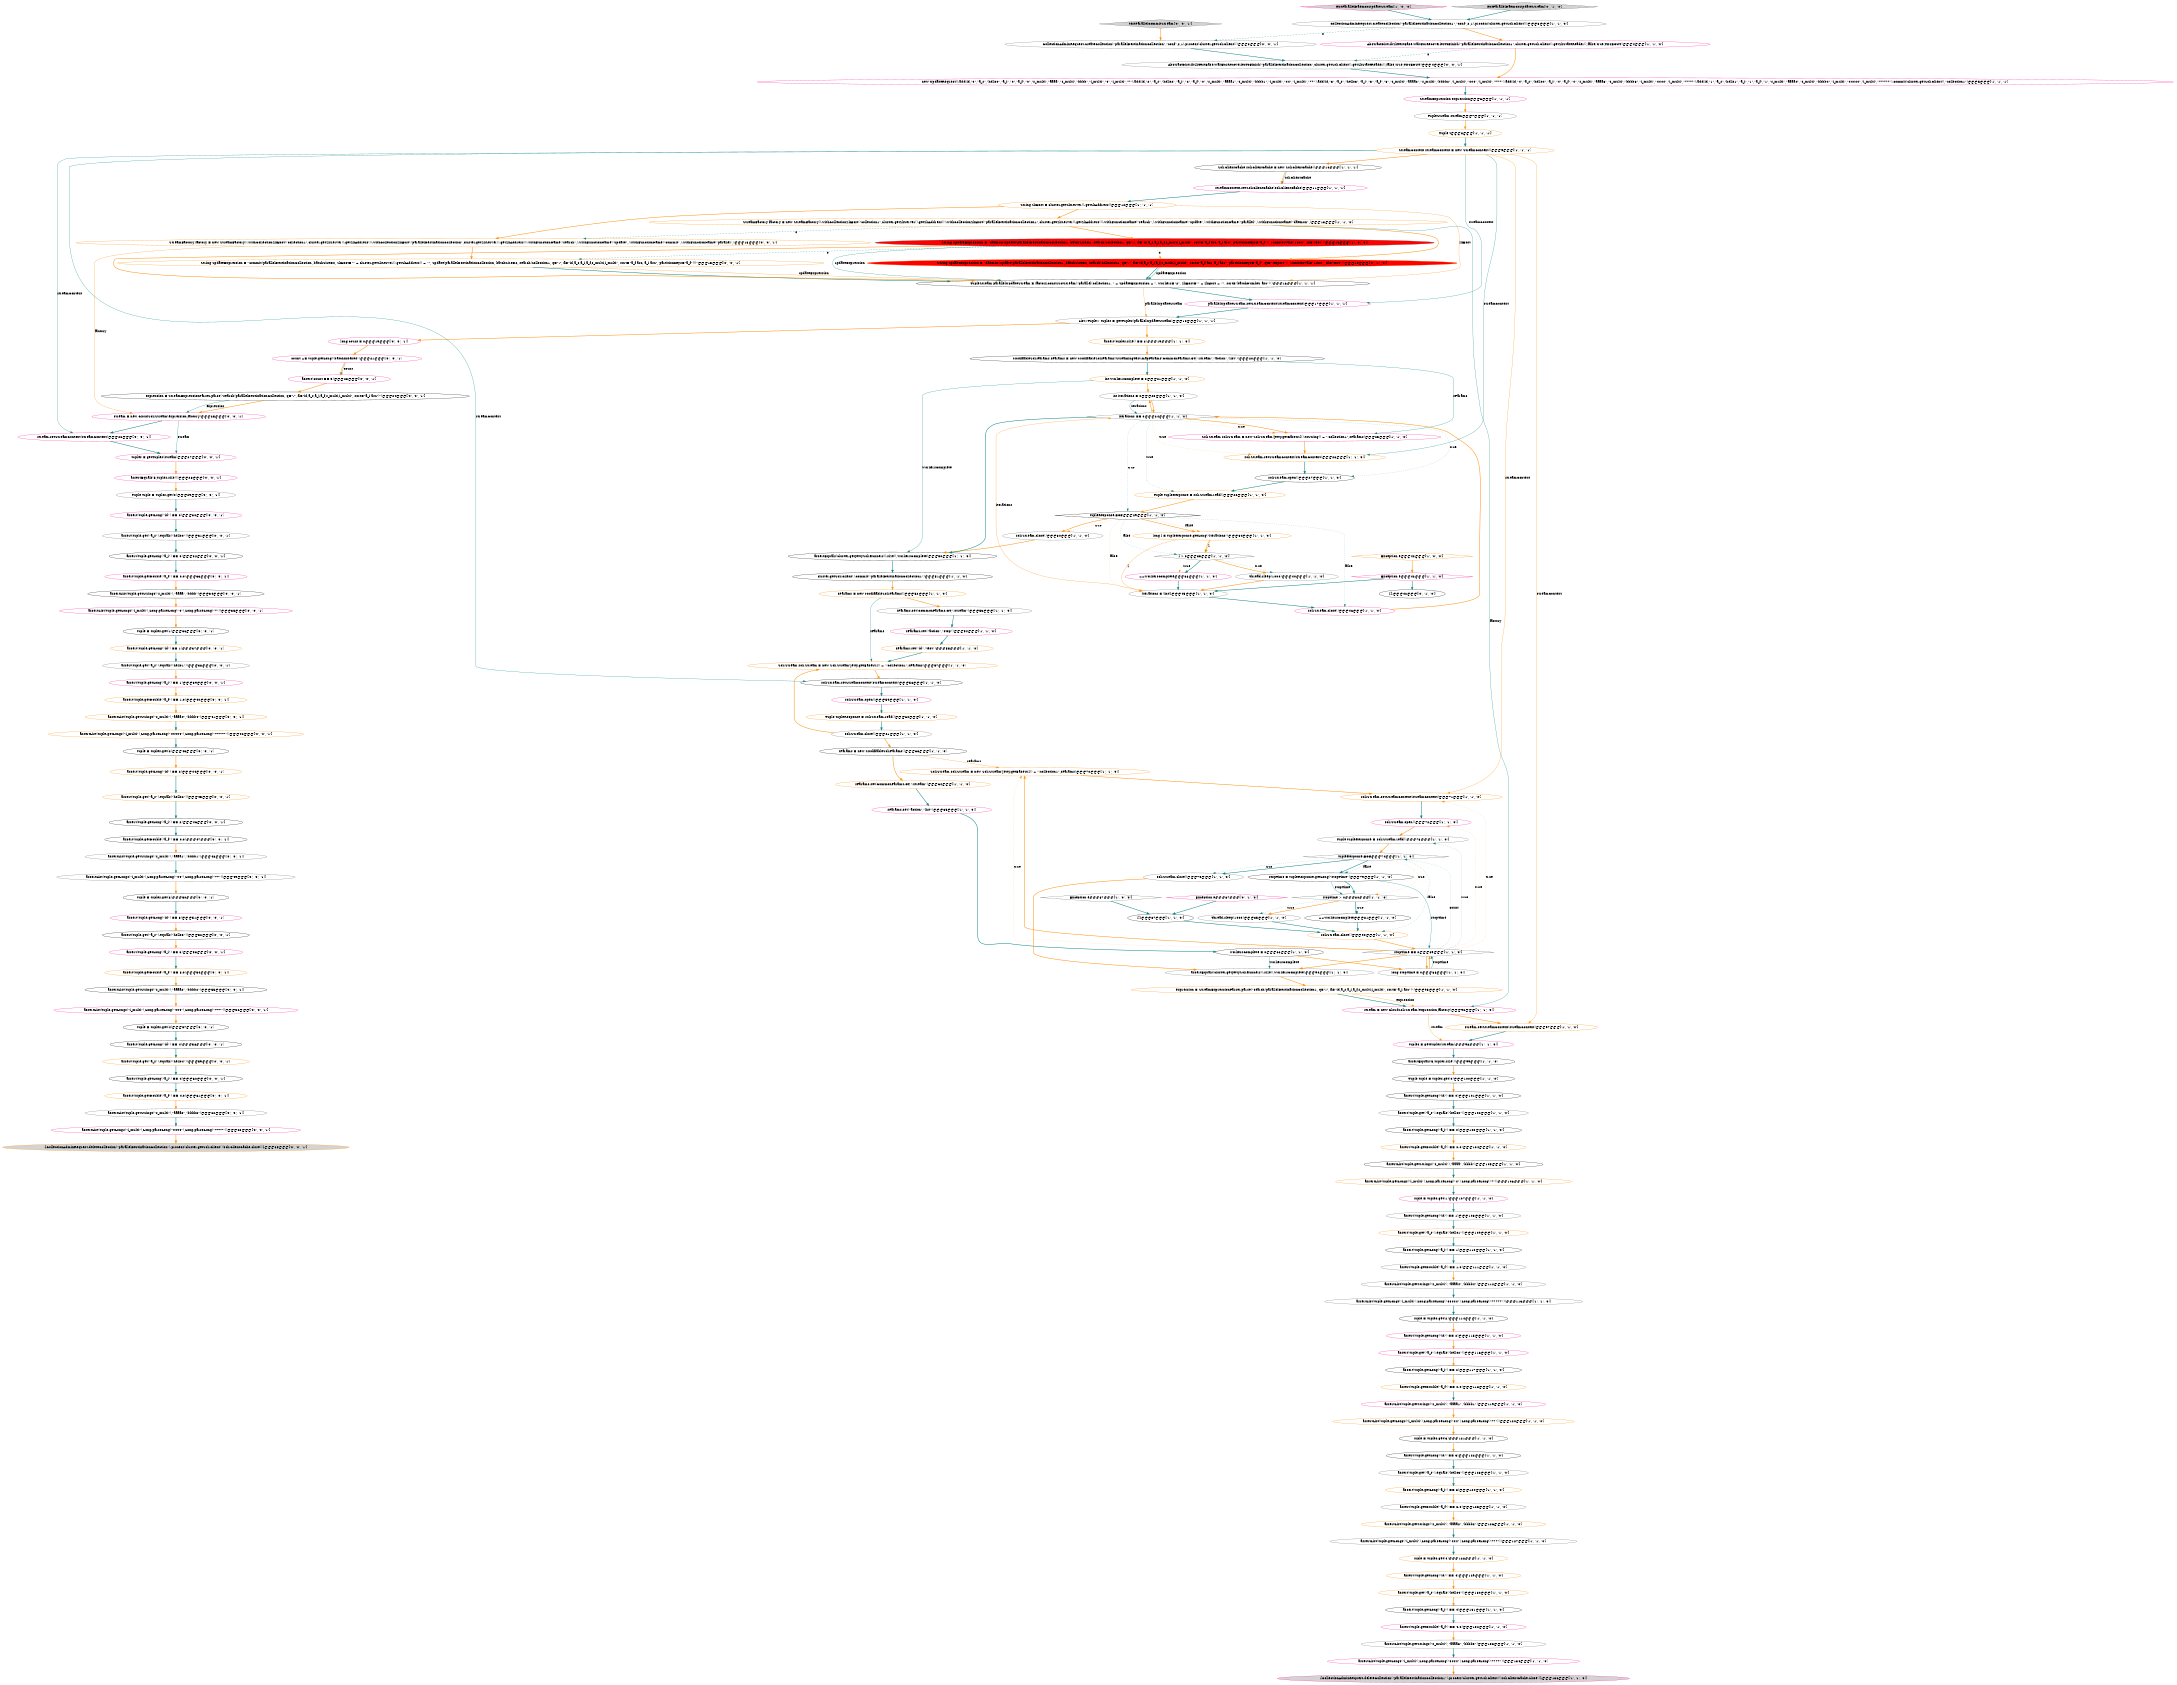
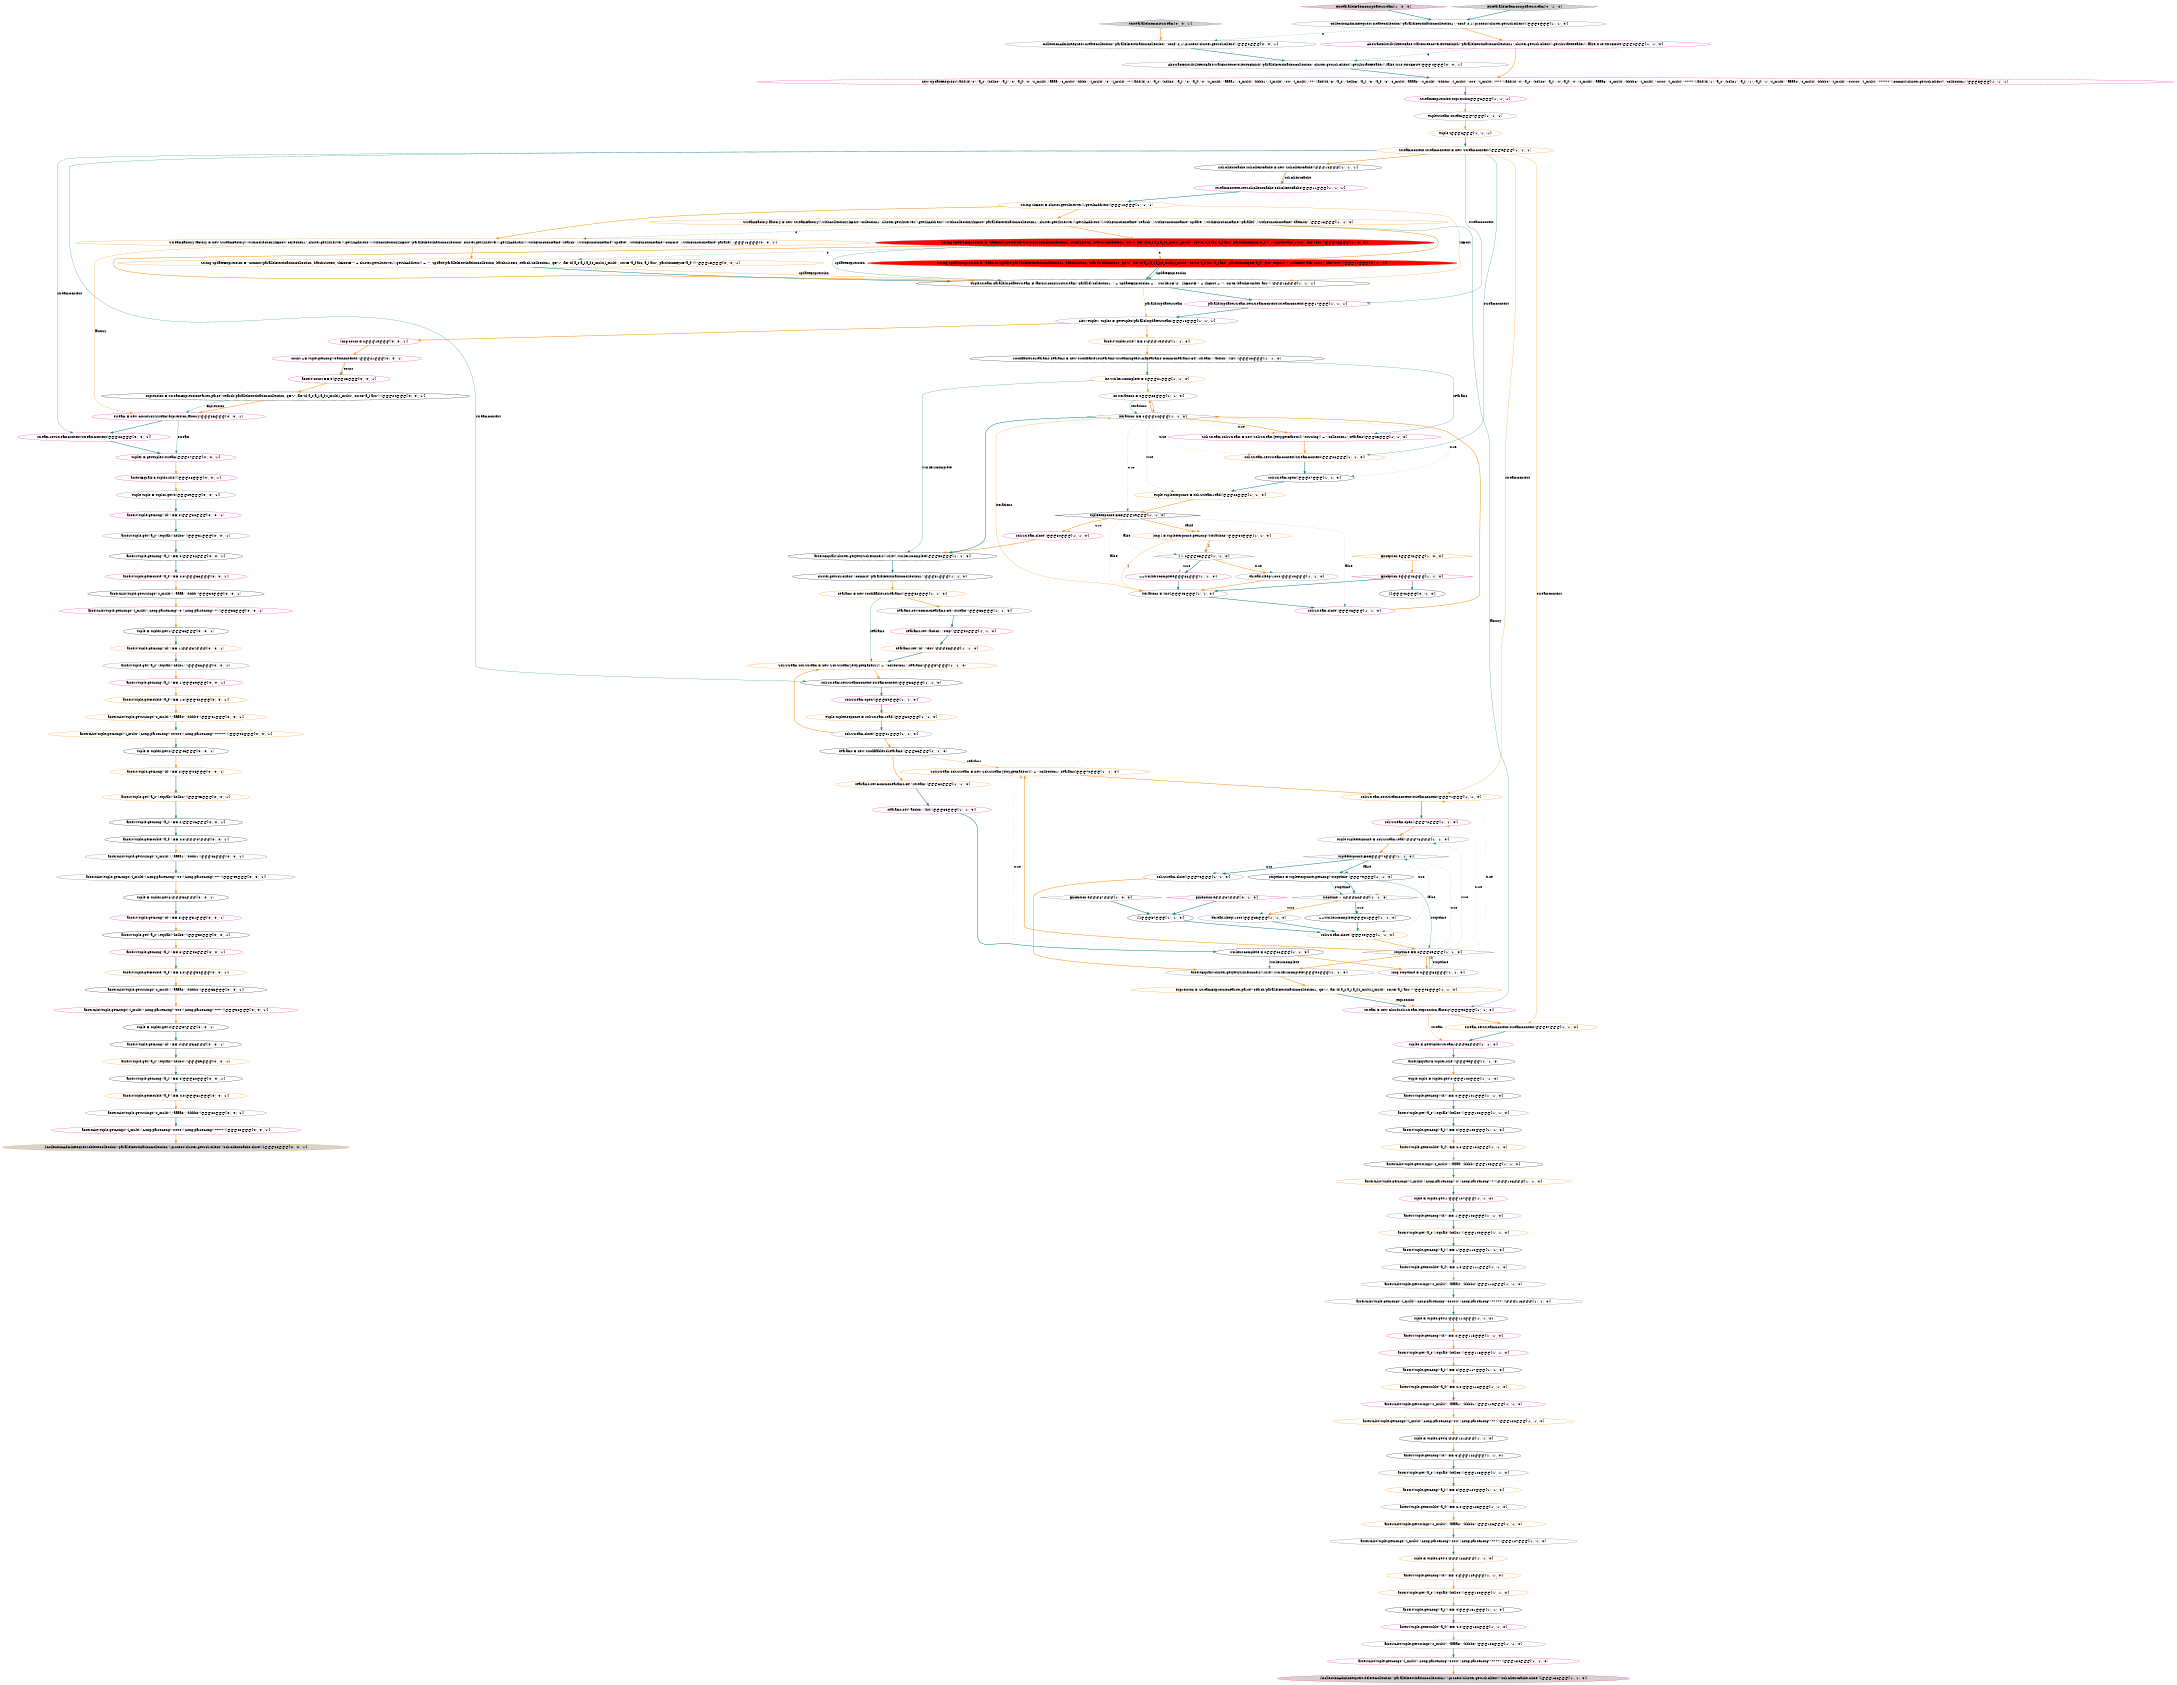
node "solrStream.close()@@@30@@@['1', '1', '0']": color gray40 -> deeppink
edge "stopTime == 0@@@69@@@['1', '1', '0']" -> "tupleResponse.EOF@@@74@@@['1', '1', '0']": label "count" -> "true"
